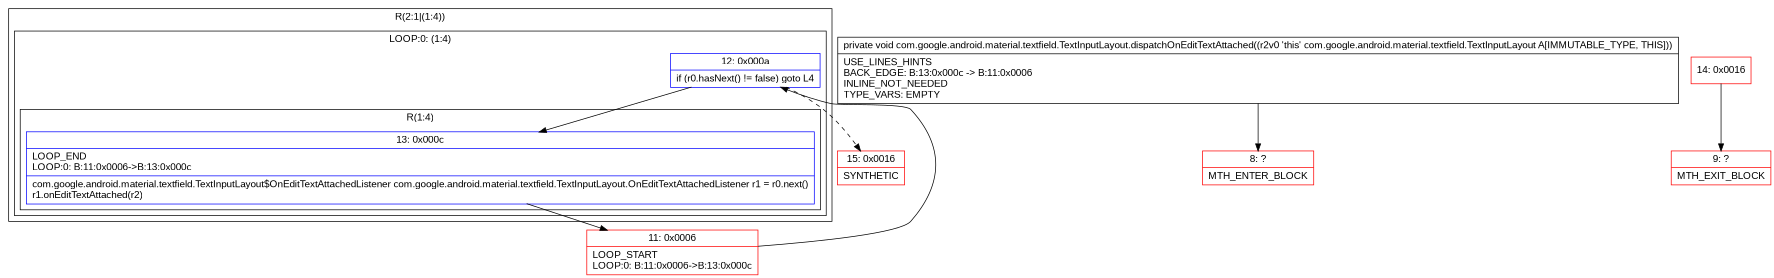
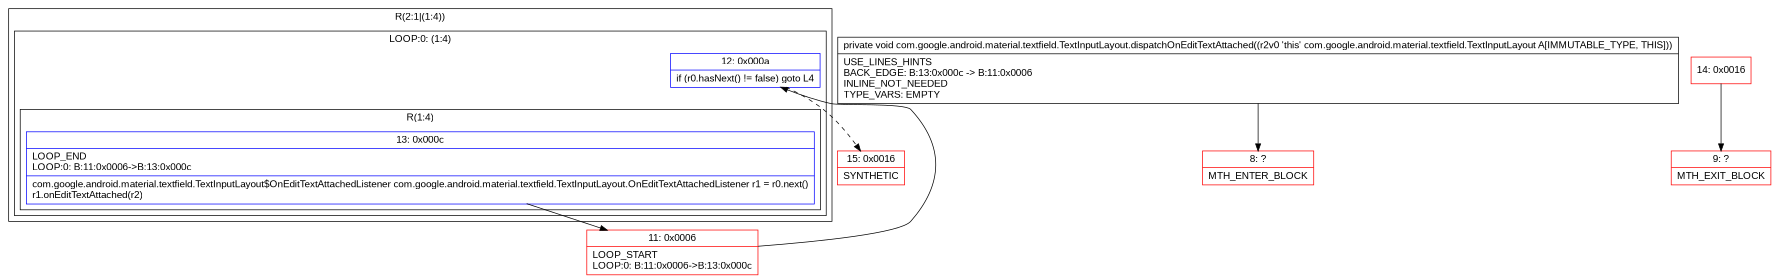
edge "12: 0x000a" -> "13: 0x000c": removed
